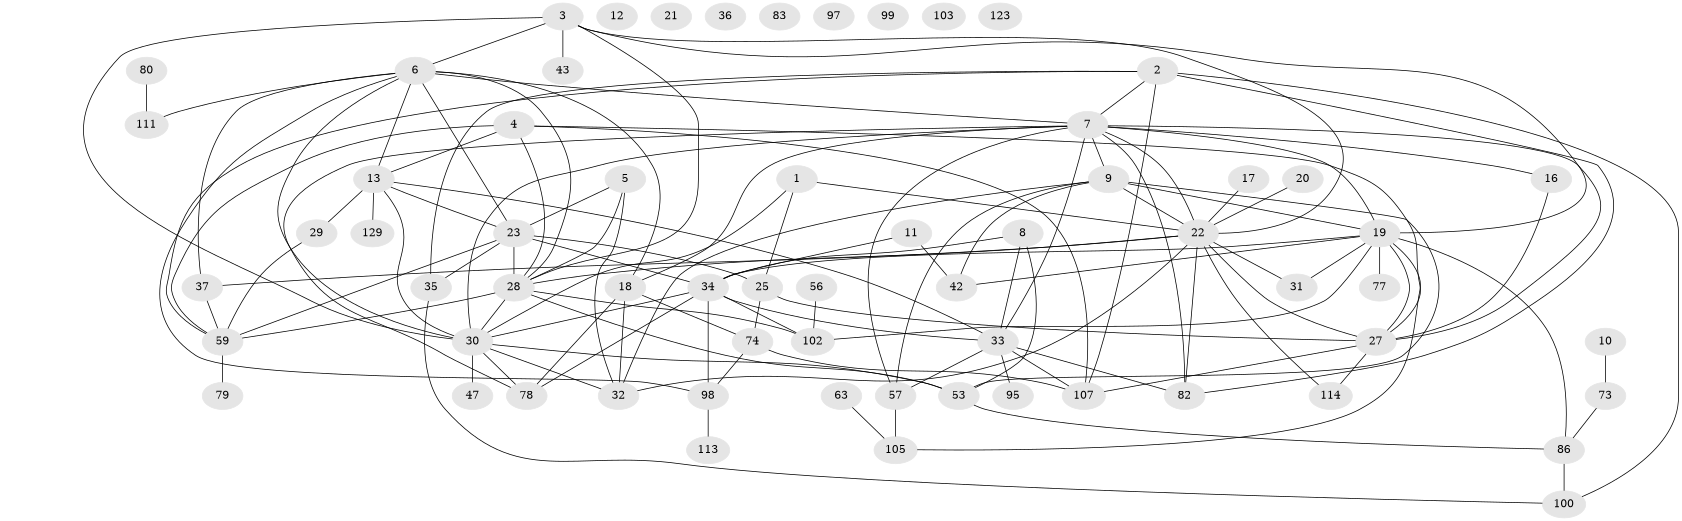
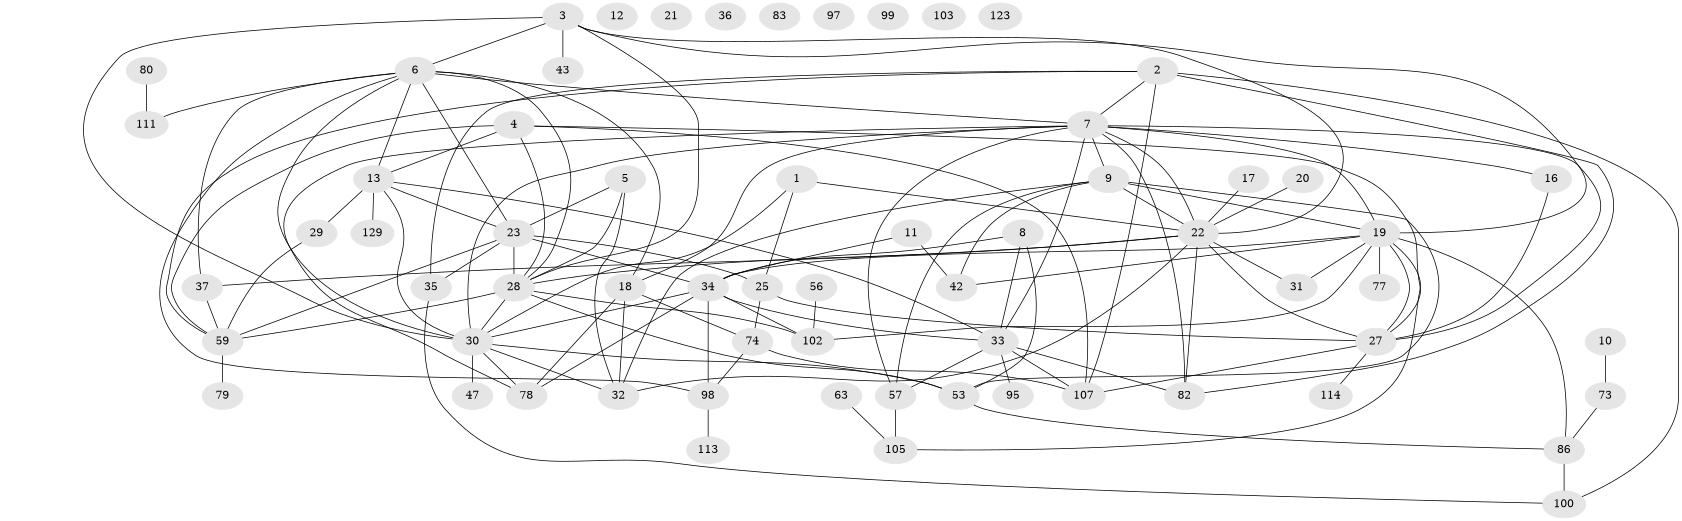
edge "22" -- "114": removed
